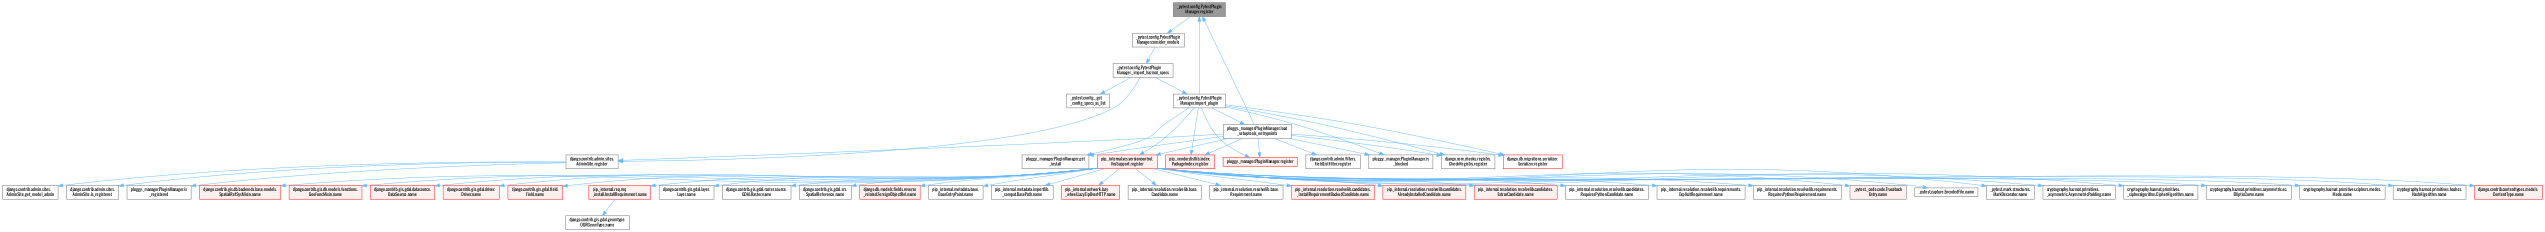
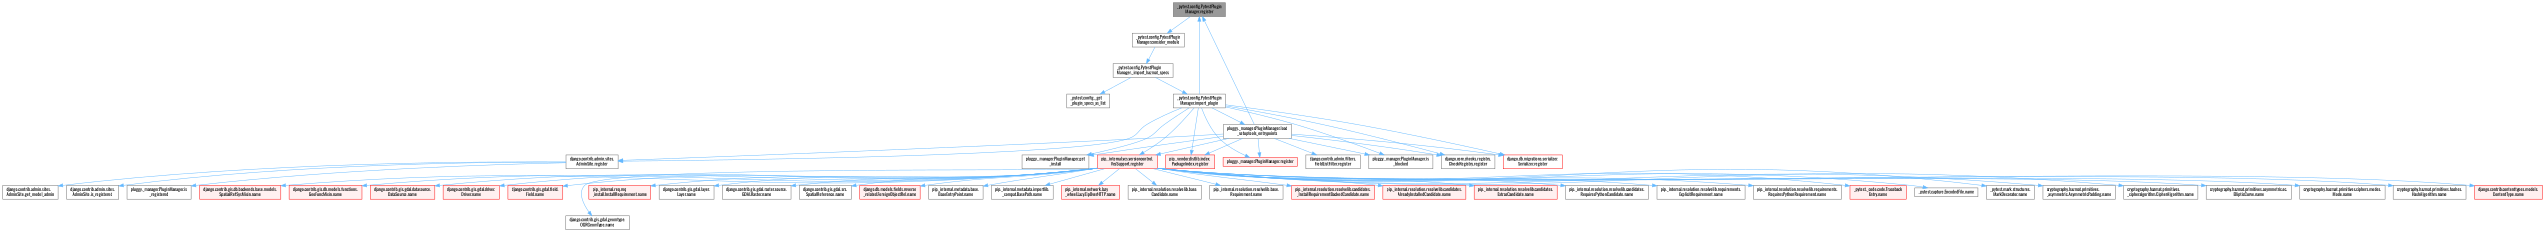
node "_pytest.config._get _config_specs_as_list": label "_pytest.config._get _config_specs_as_list" -> "_pytest.config._get _plugin_specs_as_list"
edge "_pytest.config.PytestPlugin Manager._import_hazmat_specs" -> "django.contrib.admin.sites. AdminSite.register": now "_pytest.config.PytestPlugin Manager.import_plugin" -> "django.contrib.admin.sites. AdminSite.register"
node "_pytest._code.code.Traceback Entry.name": color grey40 -> red
edge "pip._internal.req.req _install.InstallRequirement.name" -> "django.contrib.gis.gdal.geomtype. OGRGeomType.name": now "pip._internal.vcs.versioncontrol. VcsSupport.register" -> "django.contrib.gis.gdal.geomtype. OGRGeomType.name"
